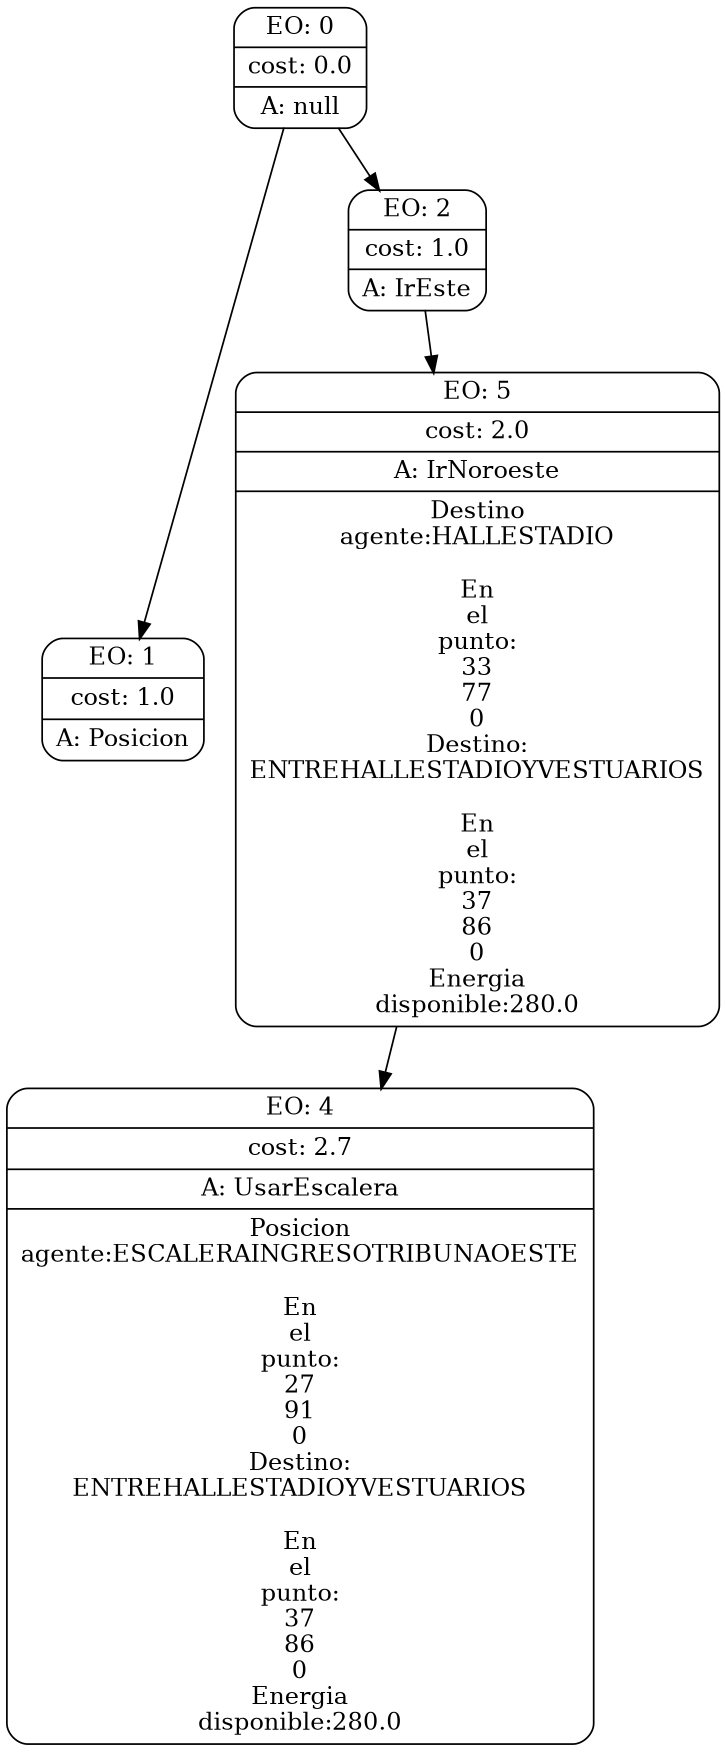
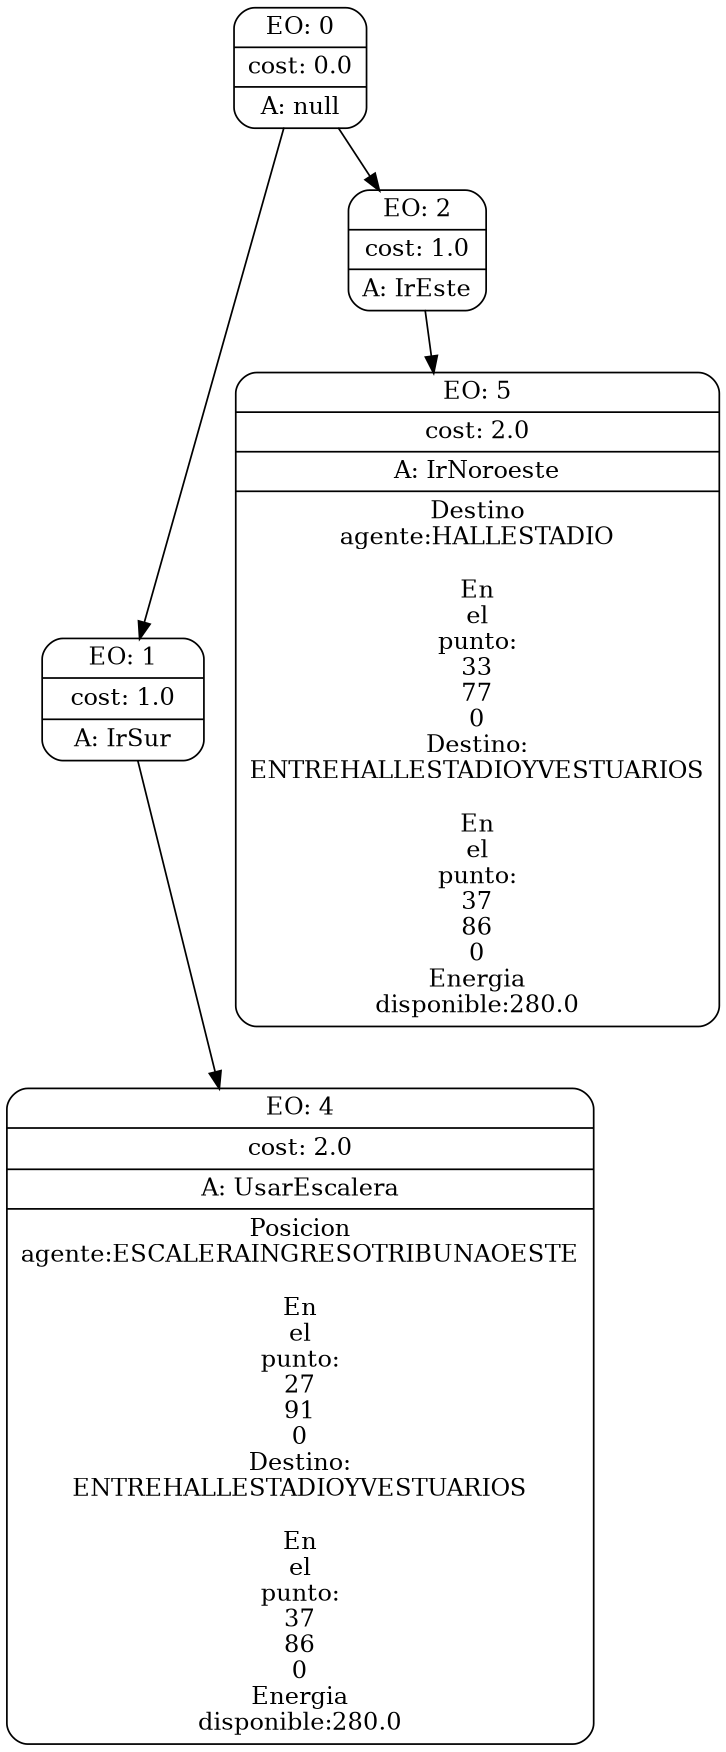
node "EO: 1": text "A: Posicion" -> "A: IrSur"
edge "EO: 5" -> "EO: 4": now "EO: 1" -> "EO: 4"
node "EO: 4": text "cost: 2.7" -> "cost: 2.0"
